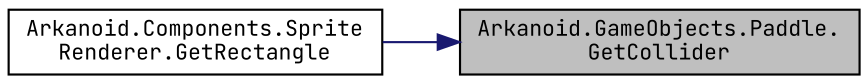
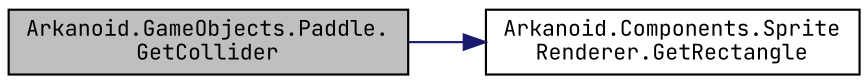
edge "Arkanoid.Components.Sprite Renderer.GetRectangle" -> "Arkanoid.GameObjects.Paddle. GetCollider": reversed
